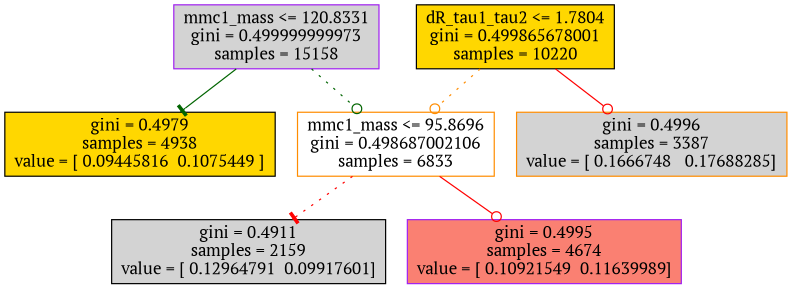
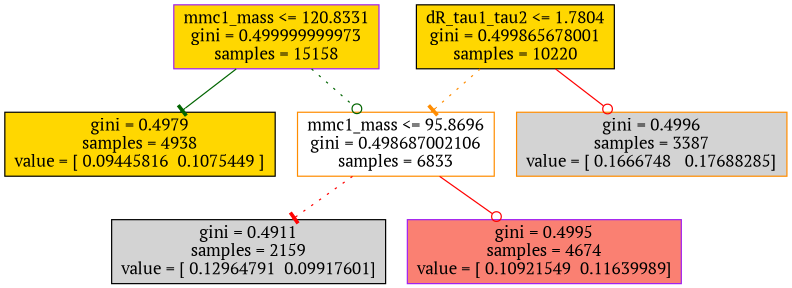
node "mmc1_mass <= 120.8331 gini = 0.499999999973 samples = 15158": fillcolor lightgrey -> gold
edge "dR_tau1_tau2 <= 1.7804 gini = 0.499865678001 samples = 10220" -> "mmc1_mass <= 95.8696 gini = 0.498687002106 samples = 6833": arrowhead odot -> tee
